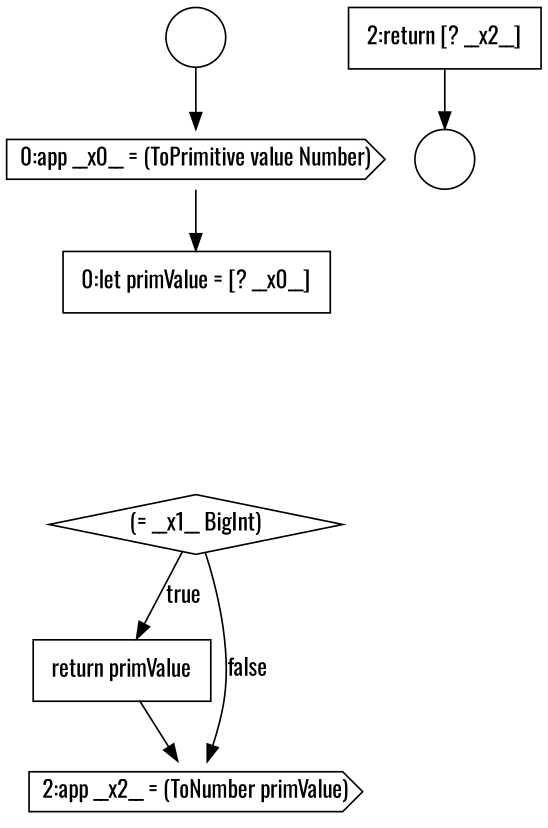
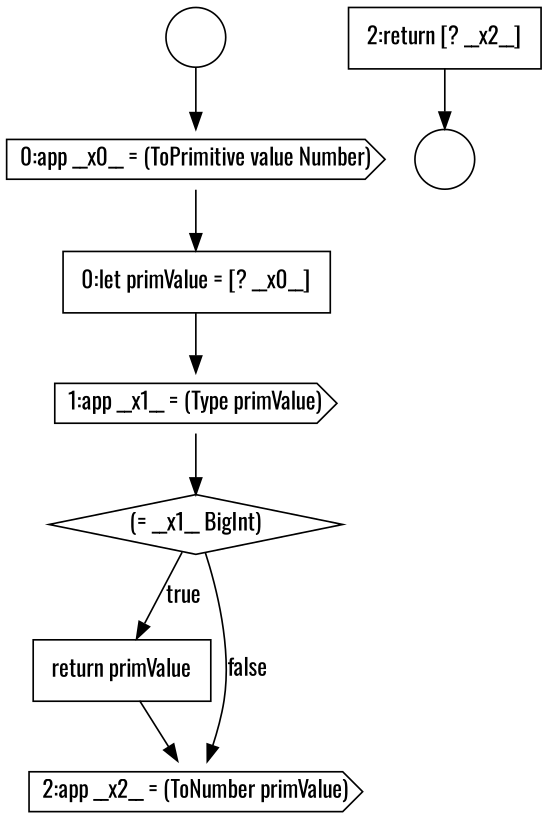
node "1:app __x1__ = (Type primValue)": added
